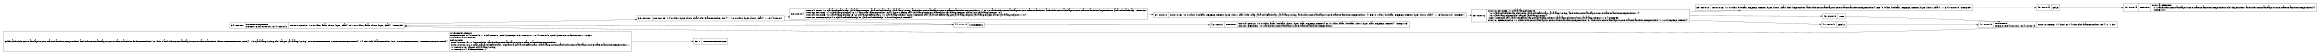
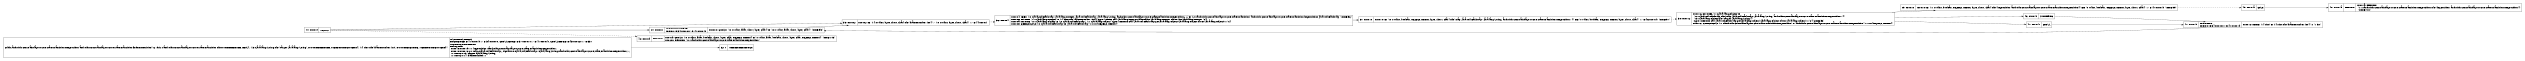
node "46: 0x001b": text "MTH" -> "SYNTHETIC"
edge "35: 0x0002" -> "44: 0x001f": reversed
node "44: 0x001f": text "SYNTHETIC" -> "OBJECT"
edge "44: 0x001f" -> "42: 0x001f": style solid -> dashed
